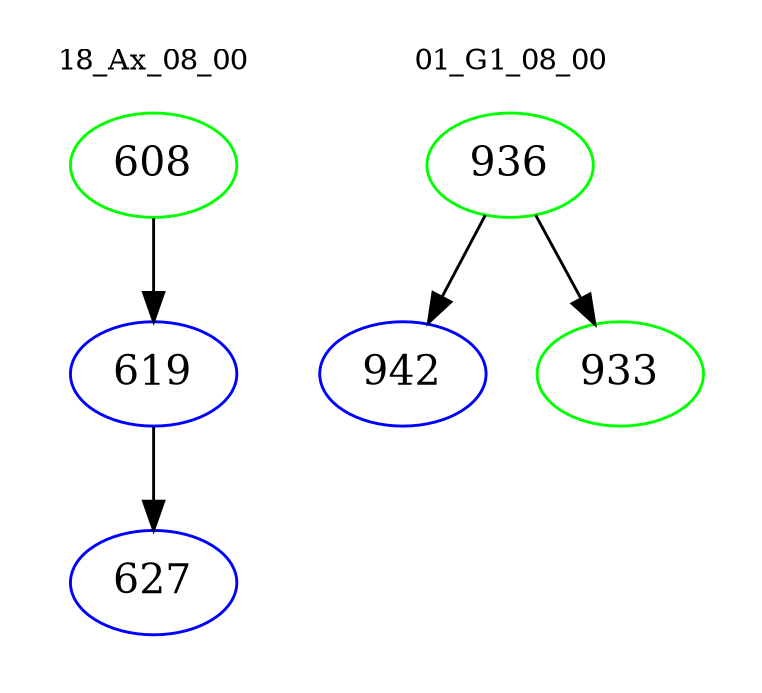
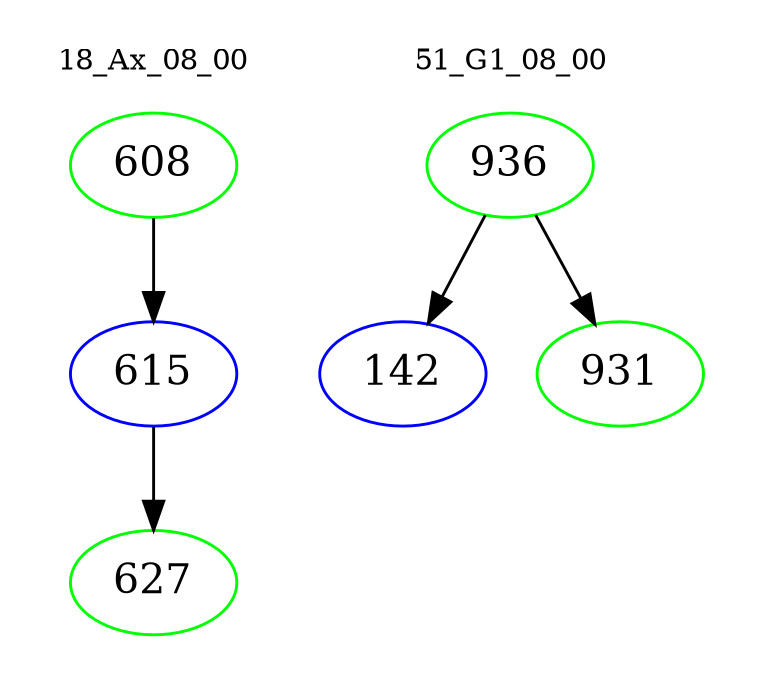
cluster "01_G1_08_00": label "01_G1_08_00" -> "51_G1_08_00"
node "619": label "619" -> "615"
node "942": label "942" -> "142"
node "933": label "933" -> "931"
node "627": color blue -> green
